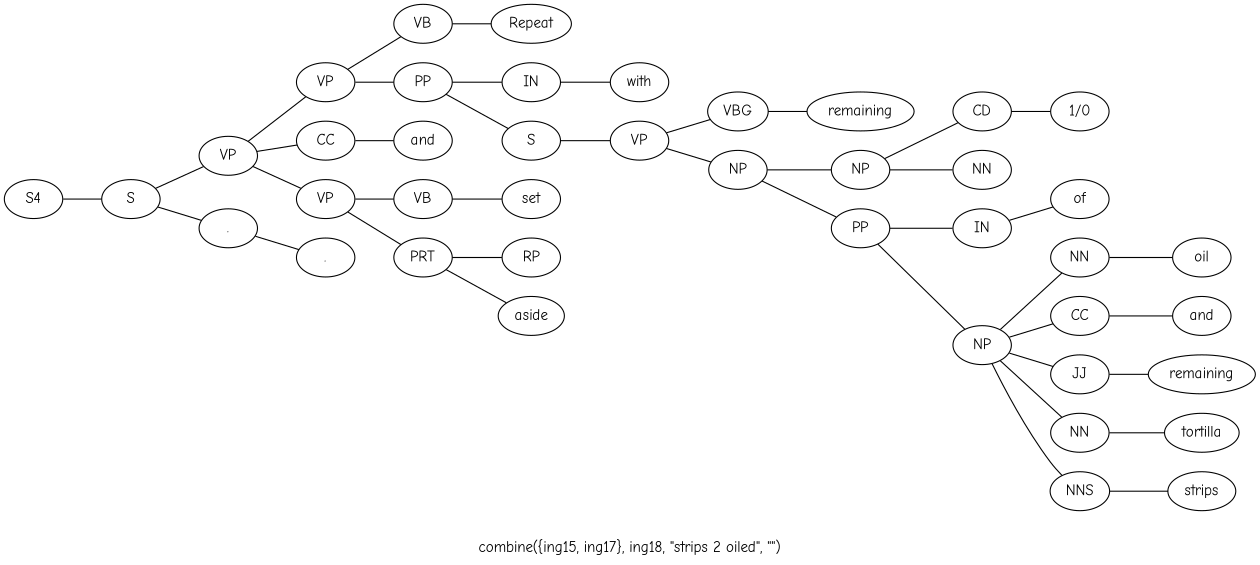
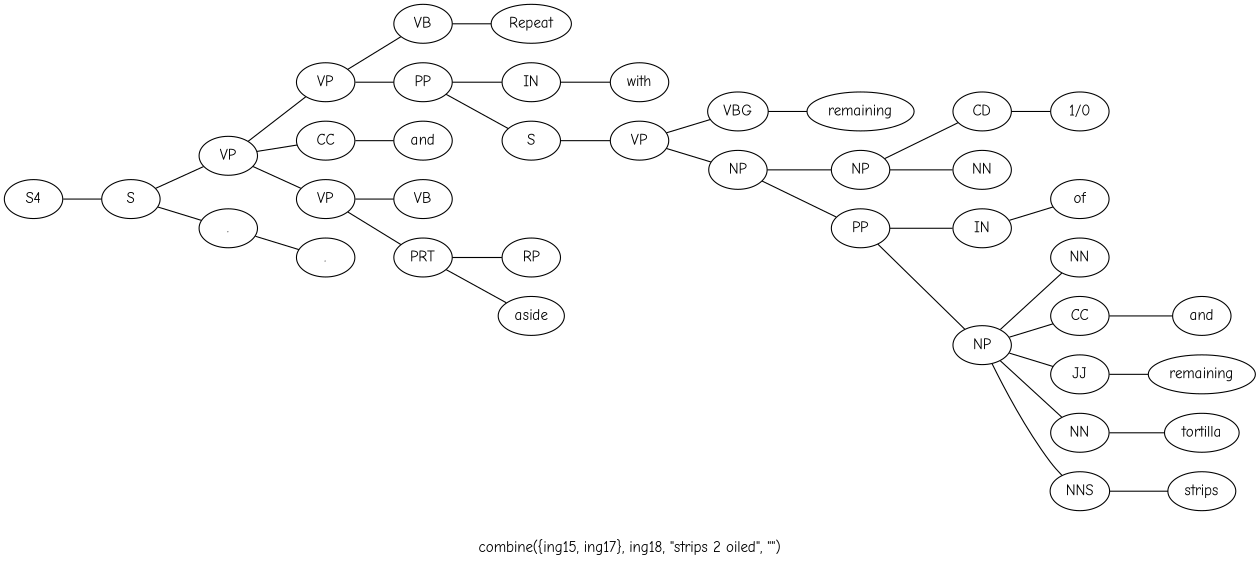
node "set": removed
node "oil": removed
